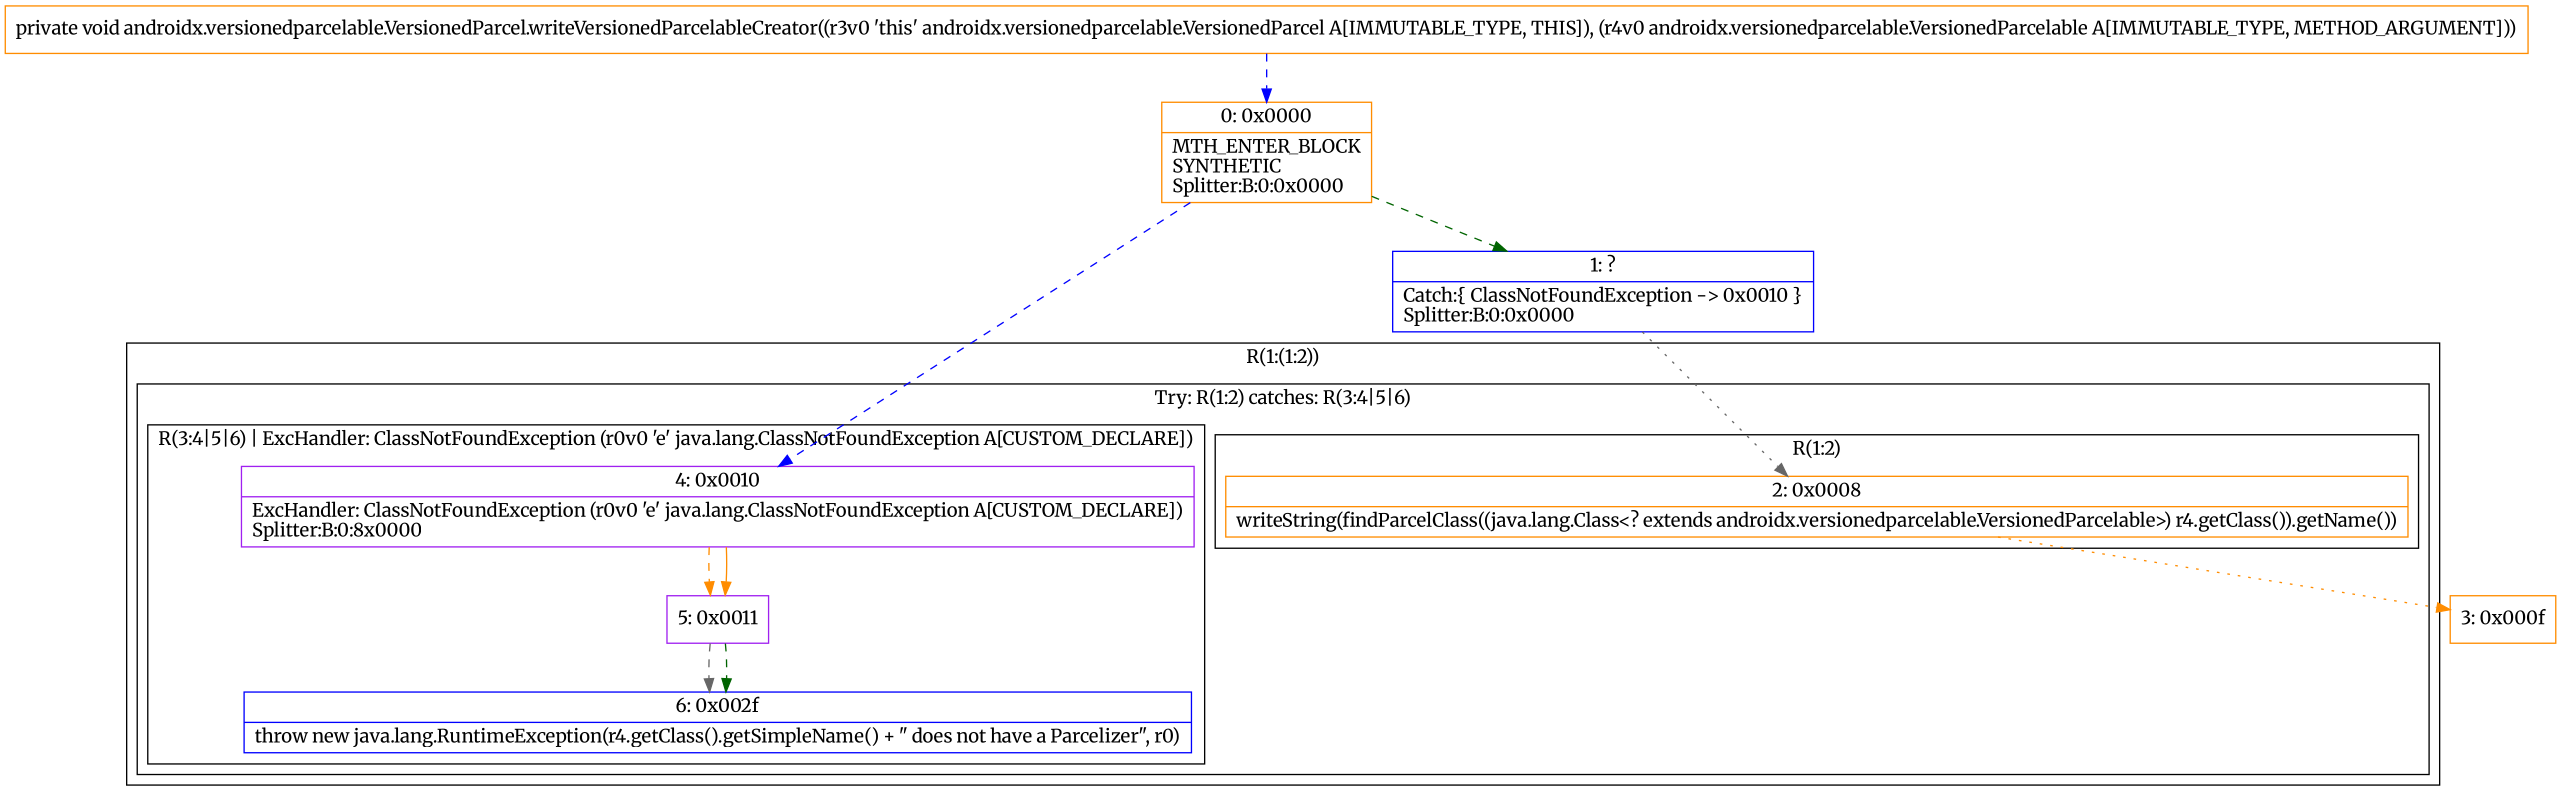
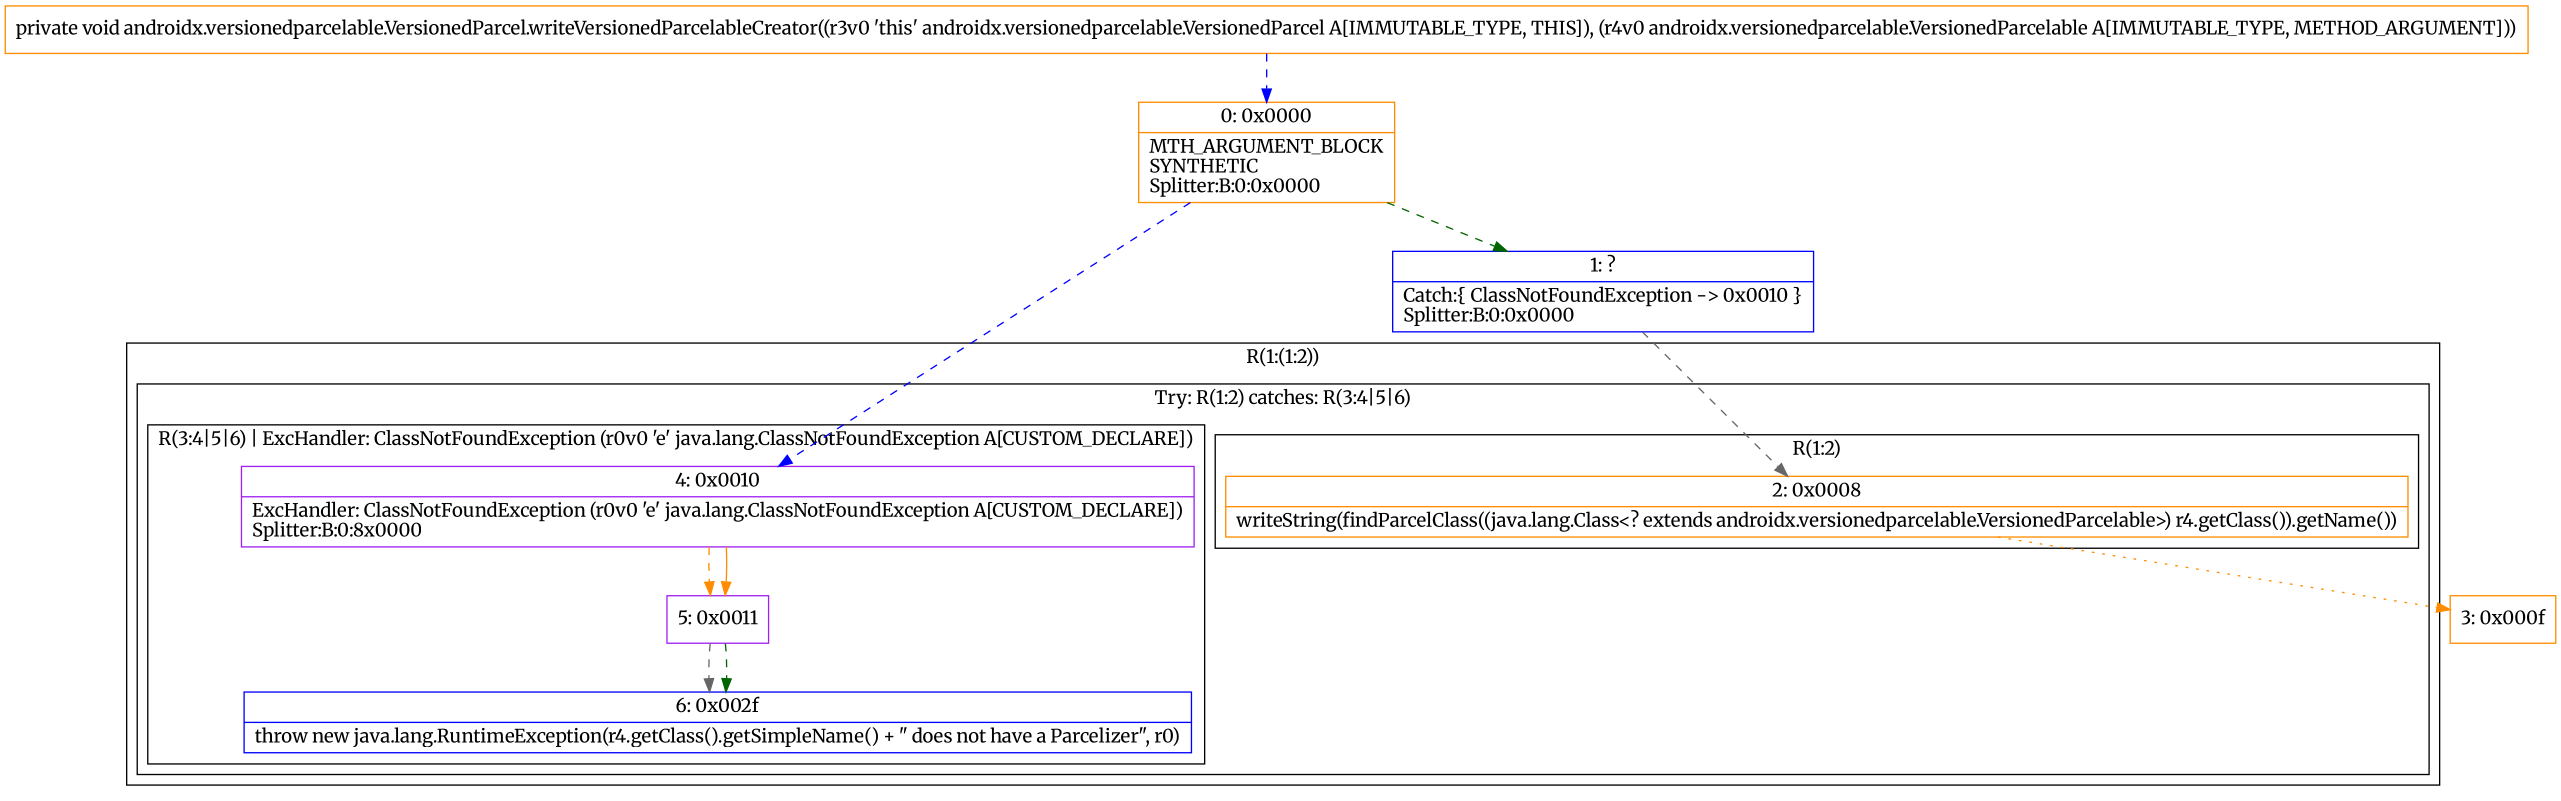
node "0: 0x0000": text "MTH_ENTER_BLOCK" -> "MTH_ARGUMENT_BLOCK"
edge "1: ?" -> "2: 0x0008": style dotted -> dashed
